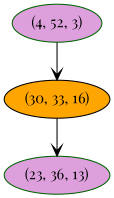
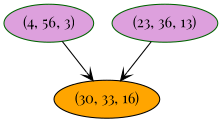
node "(4, 52, 3)": label "(4, 52, 3)" -> "(4, 56, 3)"
edge "(30, 33, 16)" -> "(23, 36, 13)": reversed
